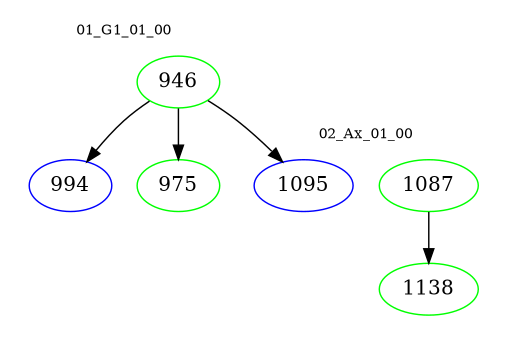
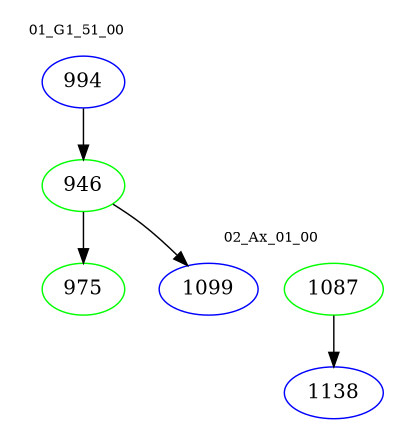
cluster "01_G1_01_00": label "01_G1_01_00" -> "01_G1_51_00"
edge "946" -> "994": reversed
node "1095": label "1095" -> "1099"
node "1138": color green -> blue
